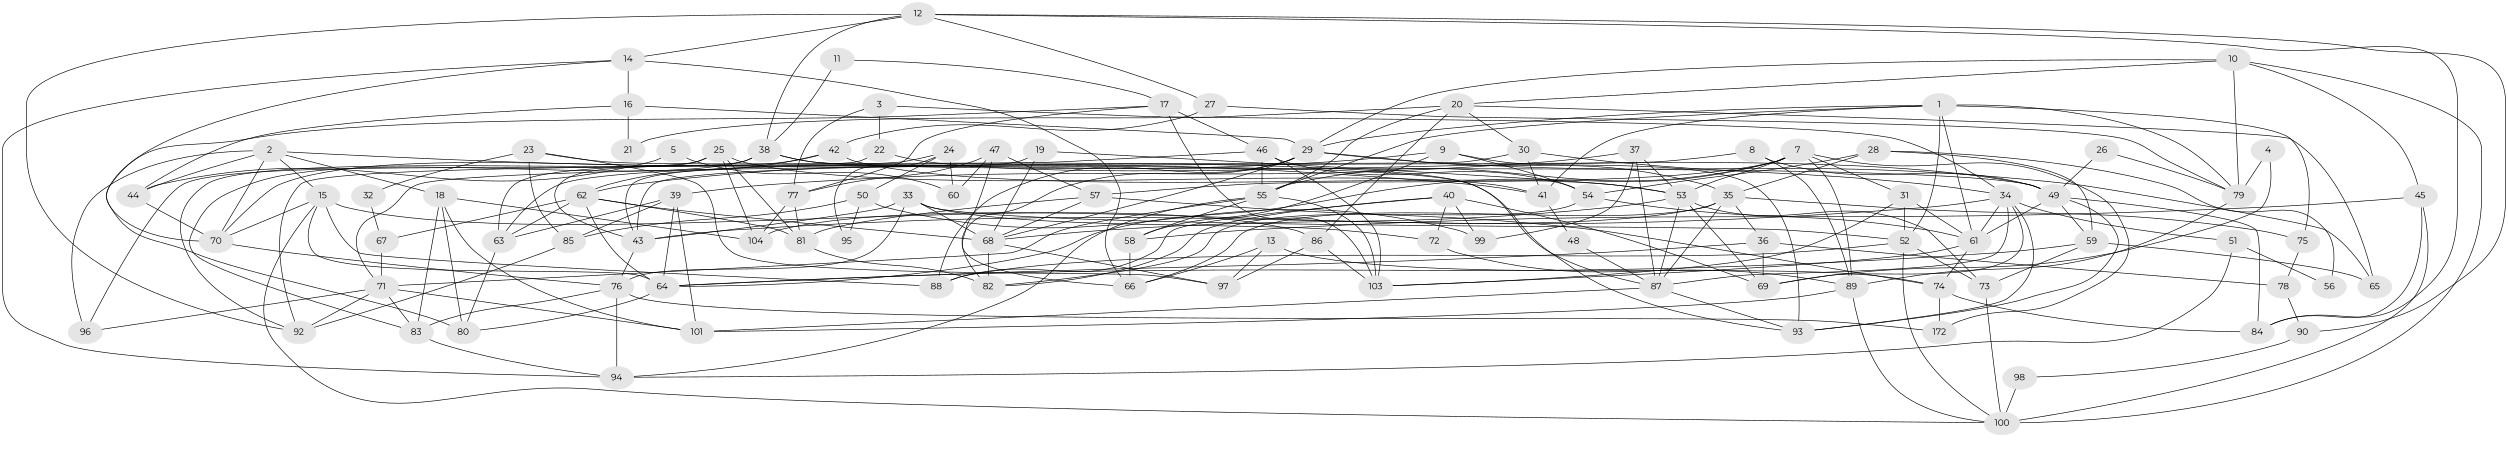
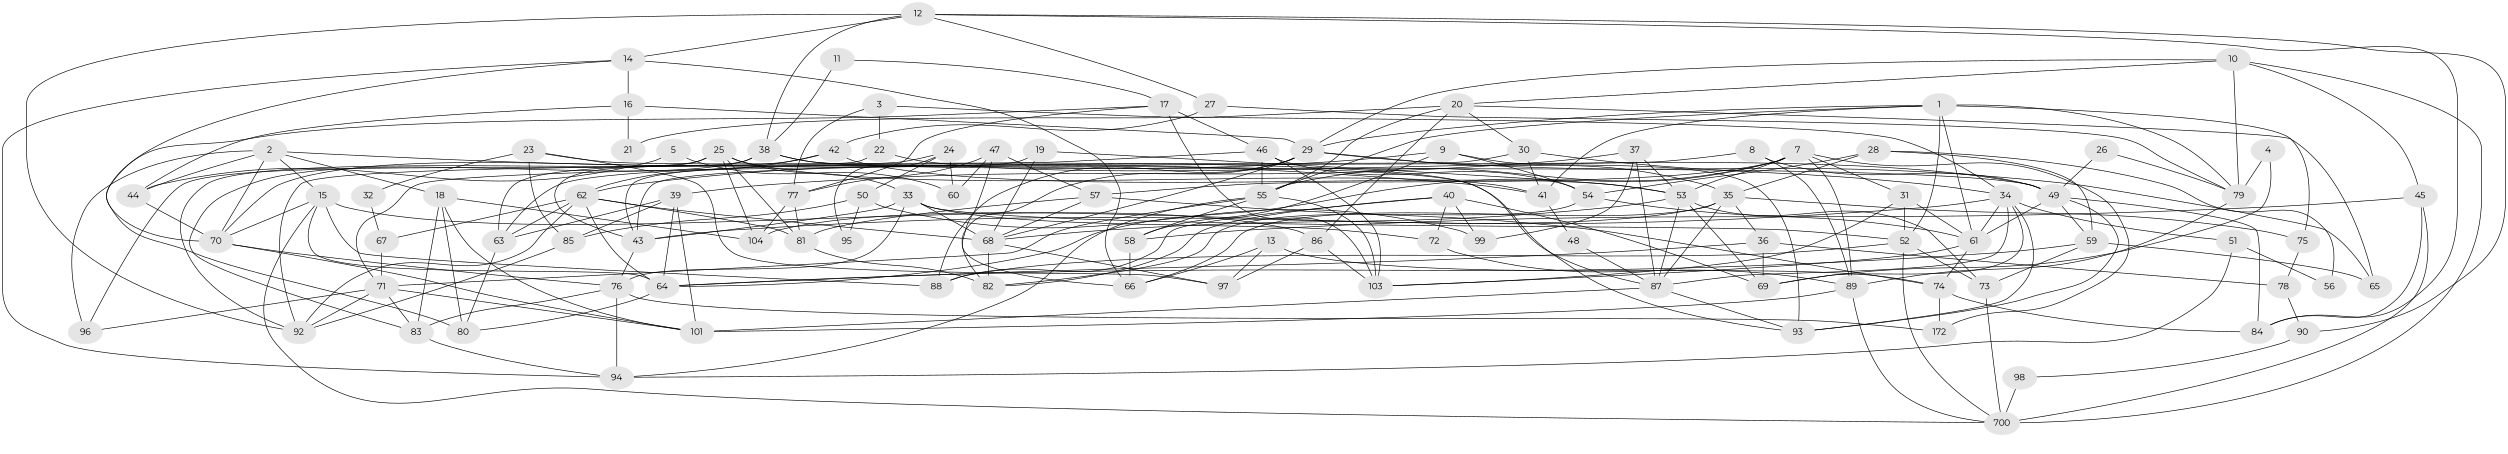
edge "25" -- "33": added
edge "62" -- "92": added
edge "70" -- "101": added
node "100": label "100" -> "700"
